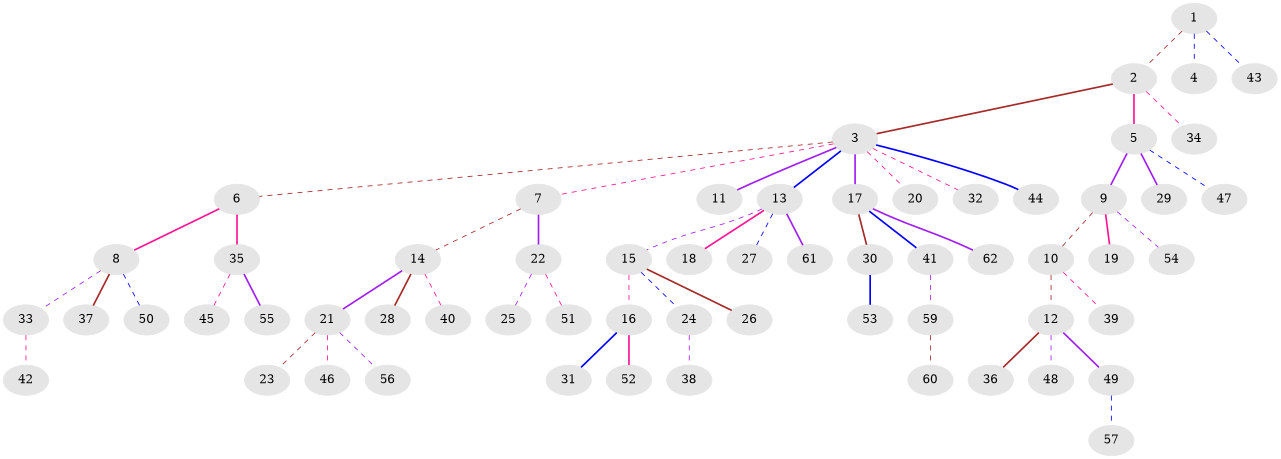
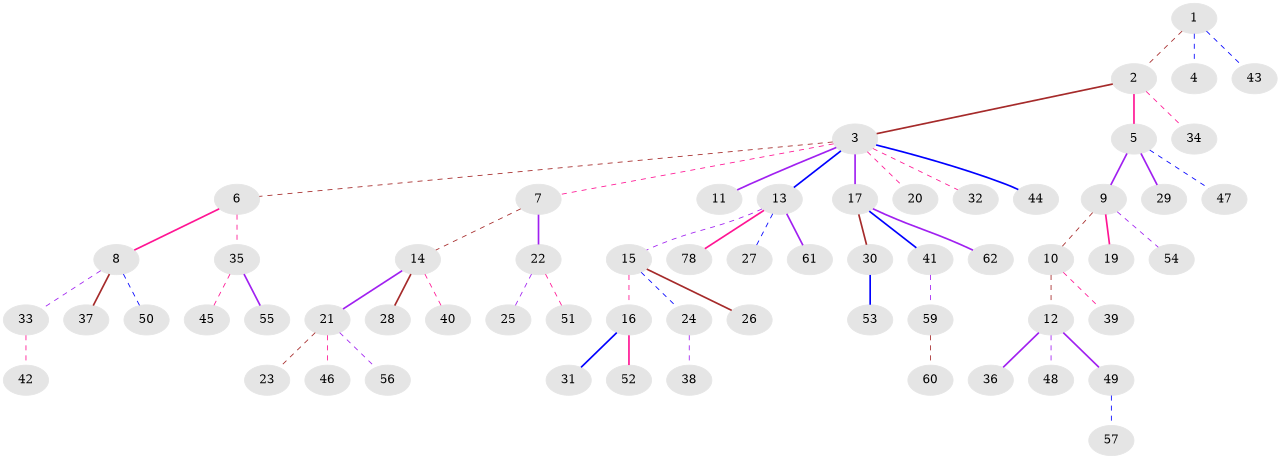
edge "6" -- "35": style bold -> dashed
node "18": label "18" -> "78"
edge "12" -- "36": color brown -> purple
